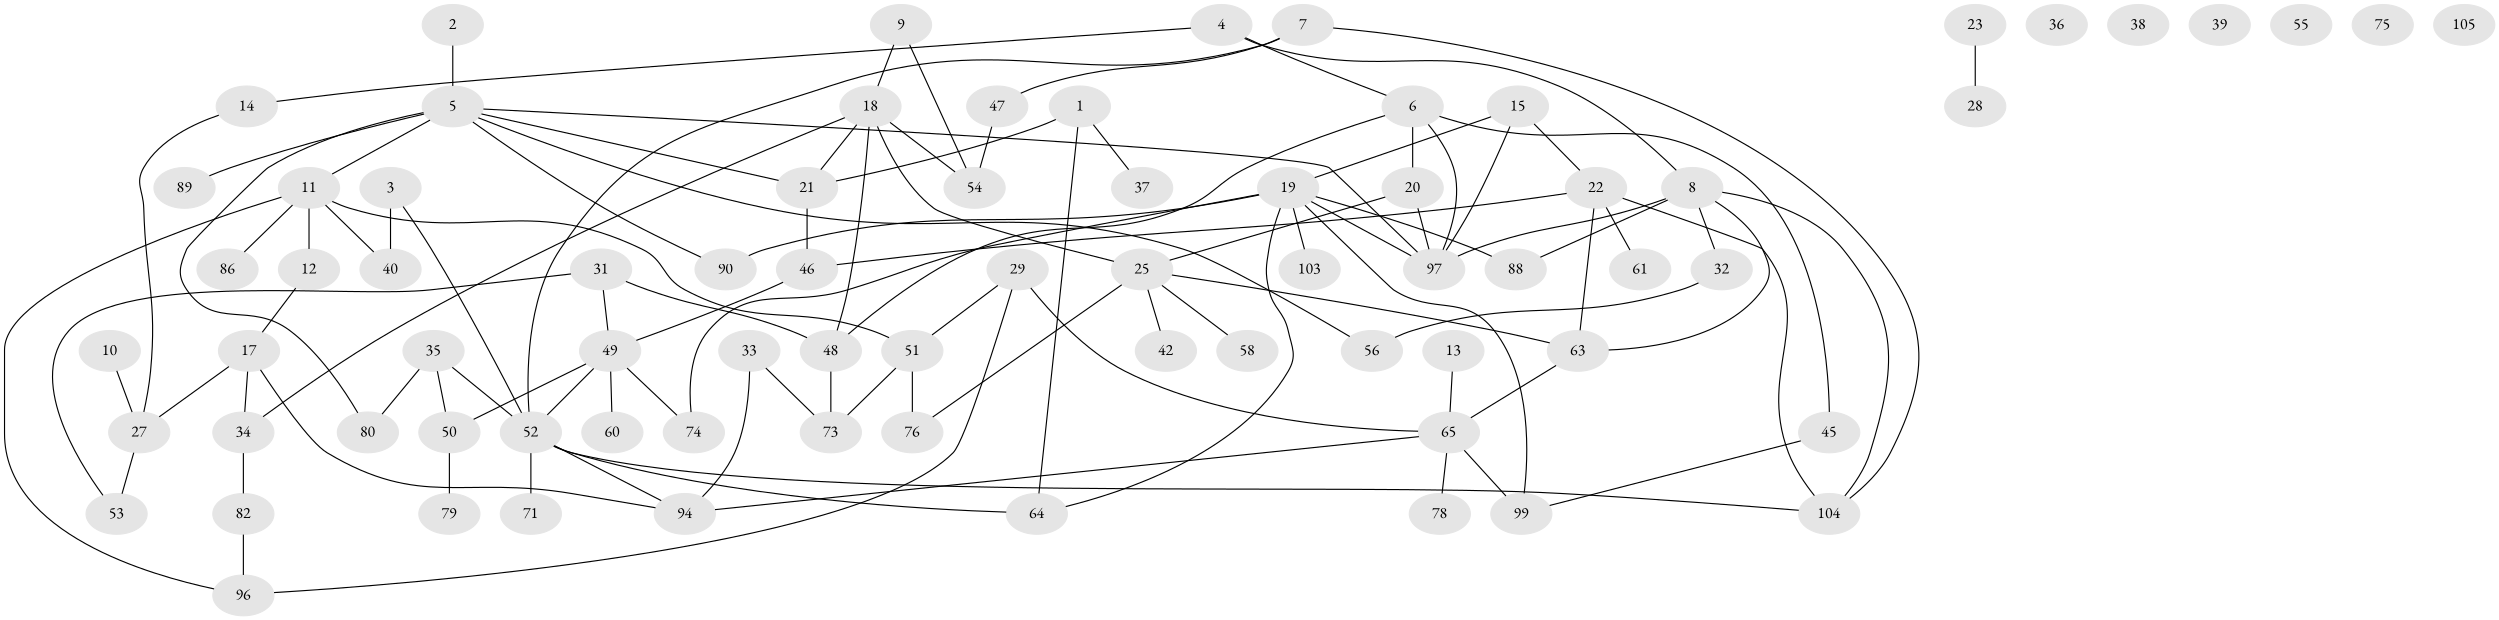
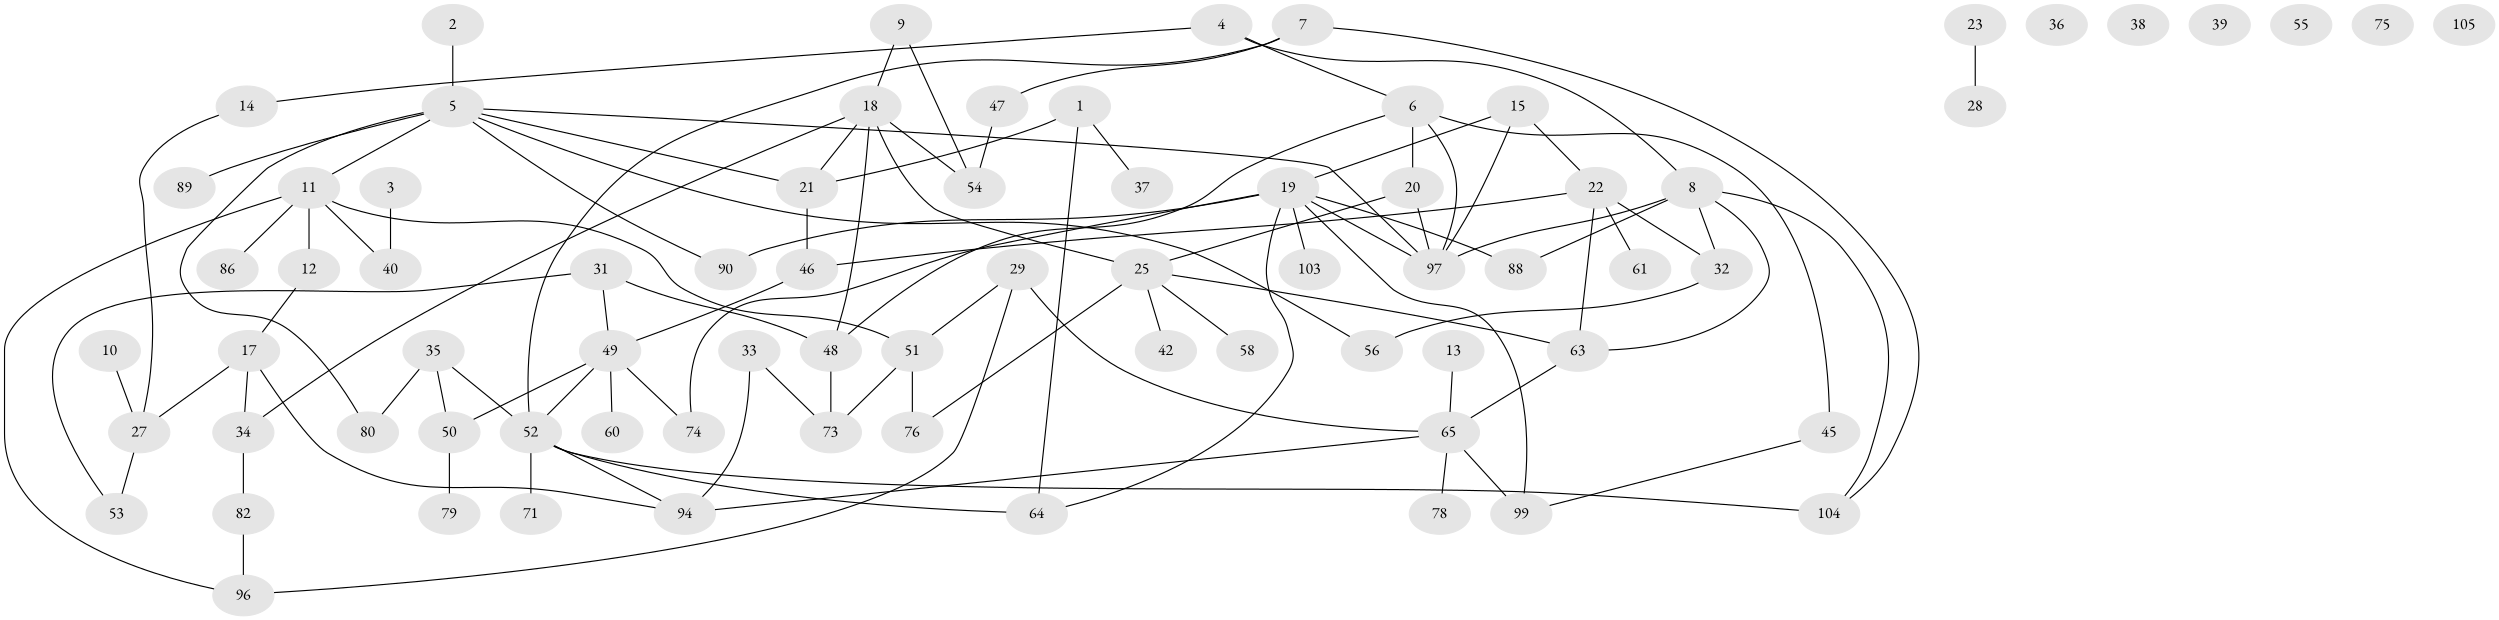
edge "22" -- "104": now "22" -- "32"
edge "3" -- "52": removed
